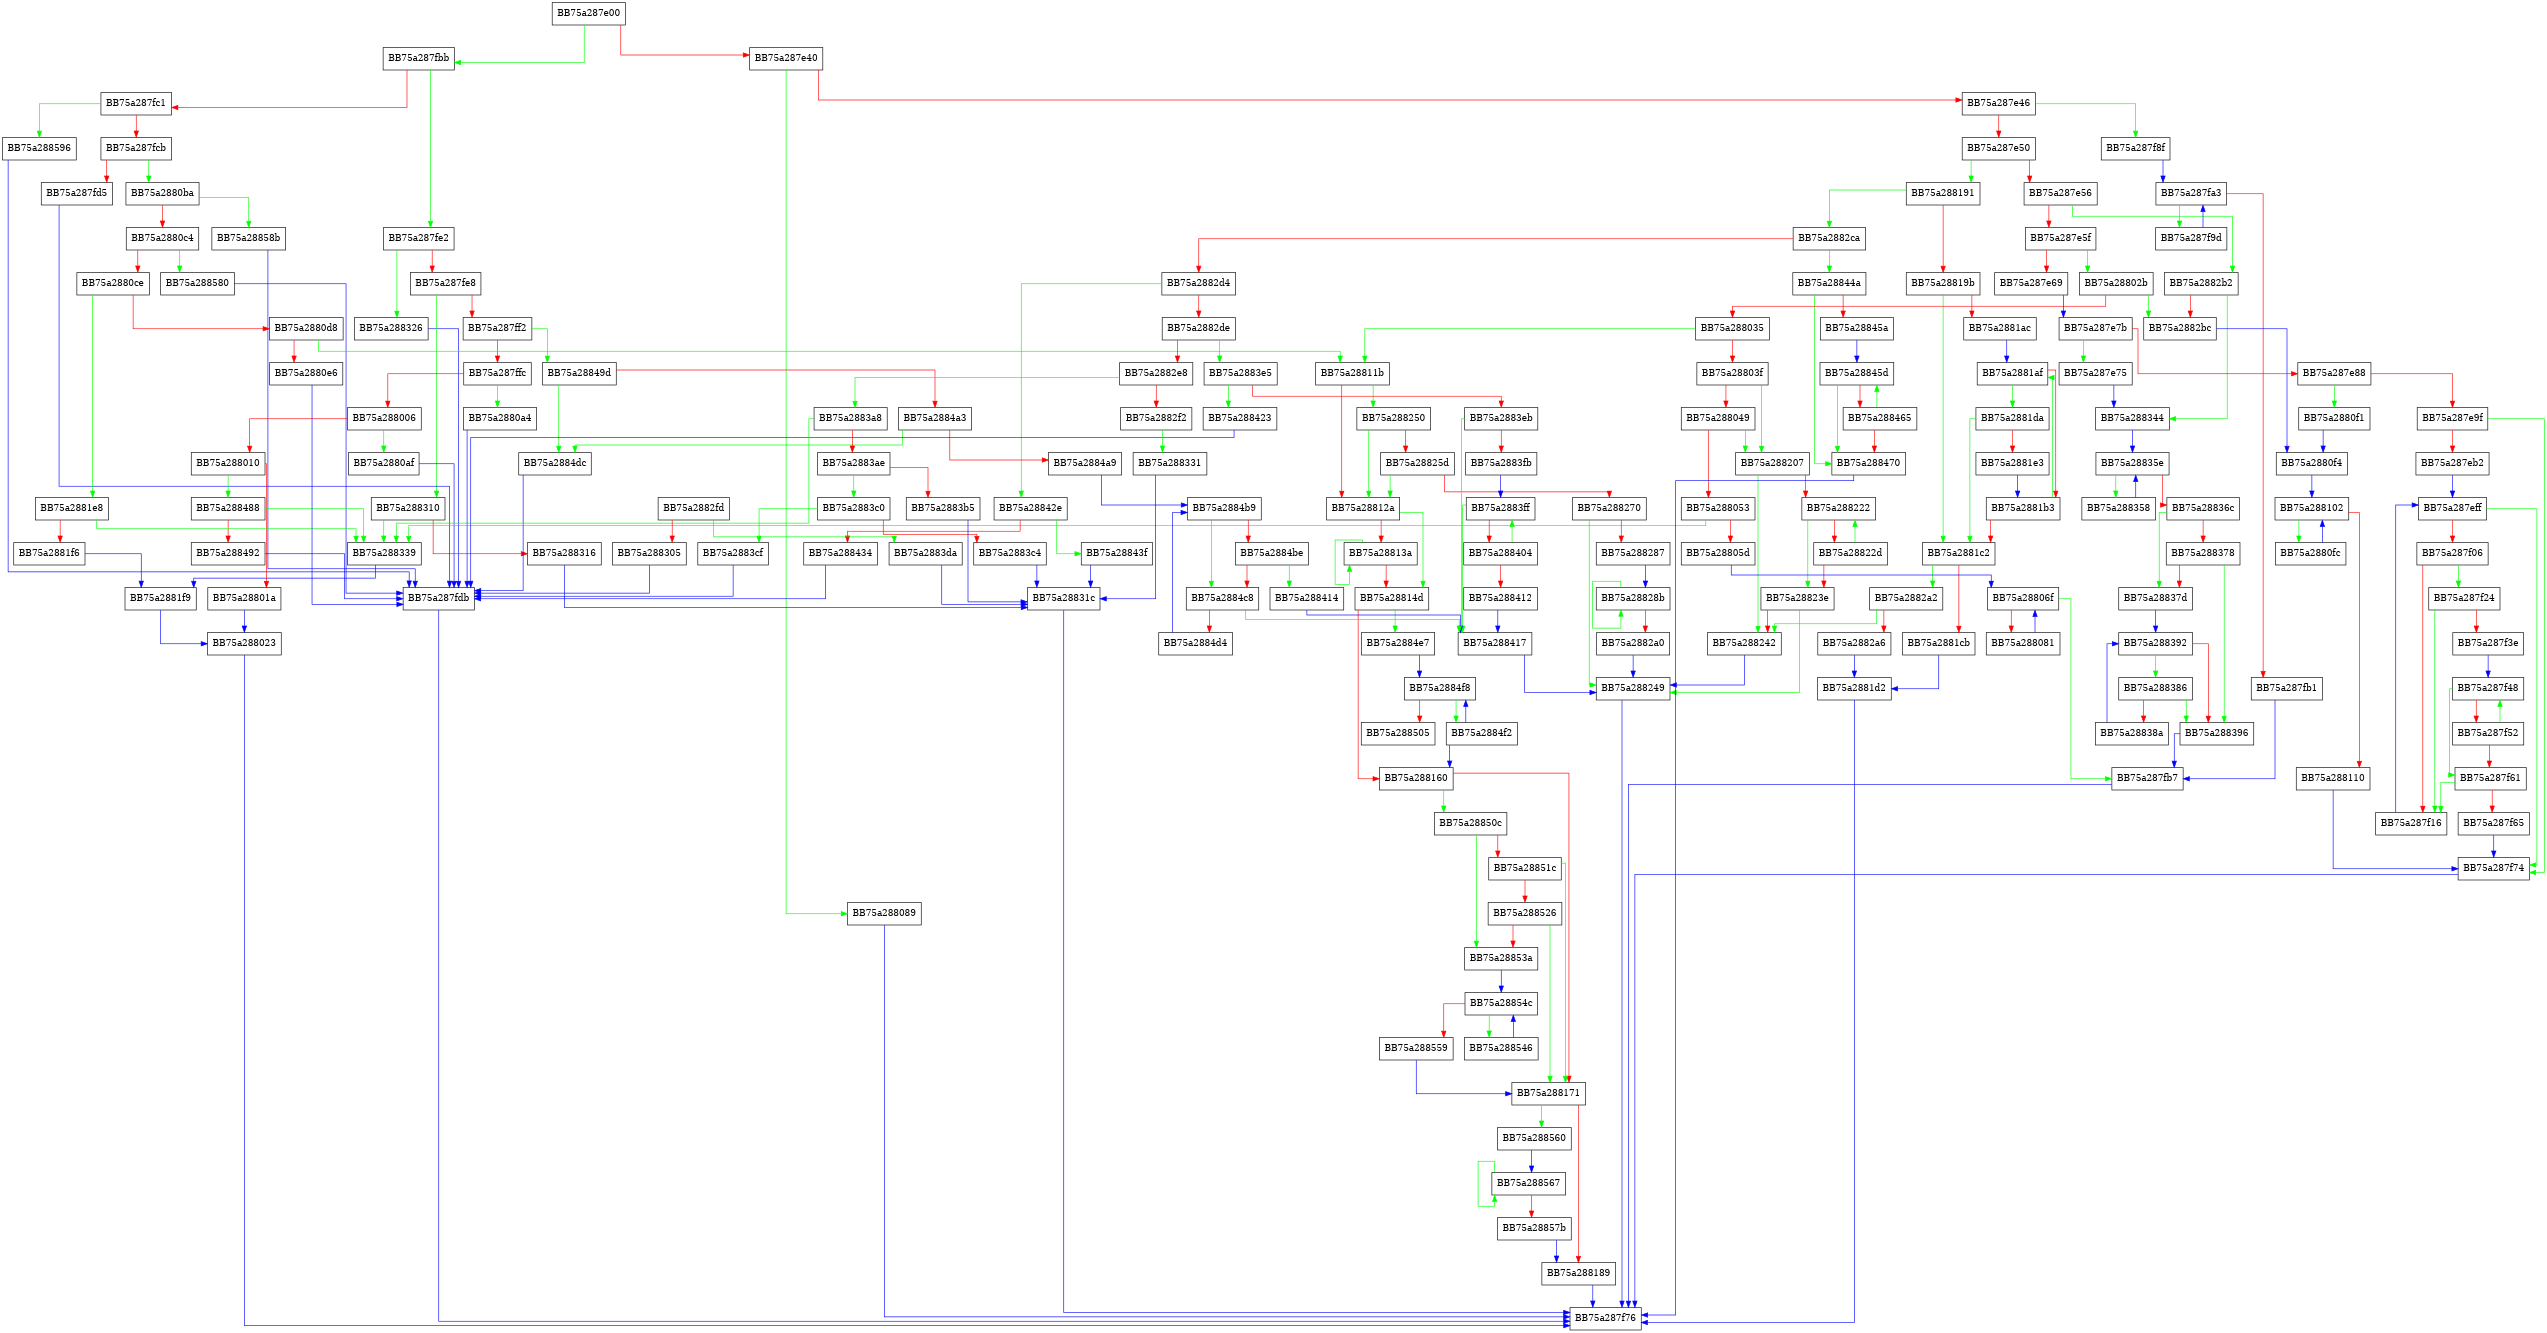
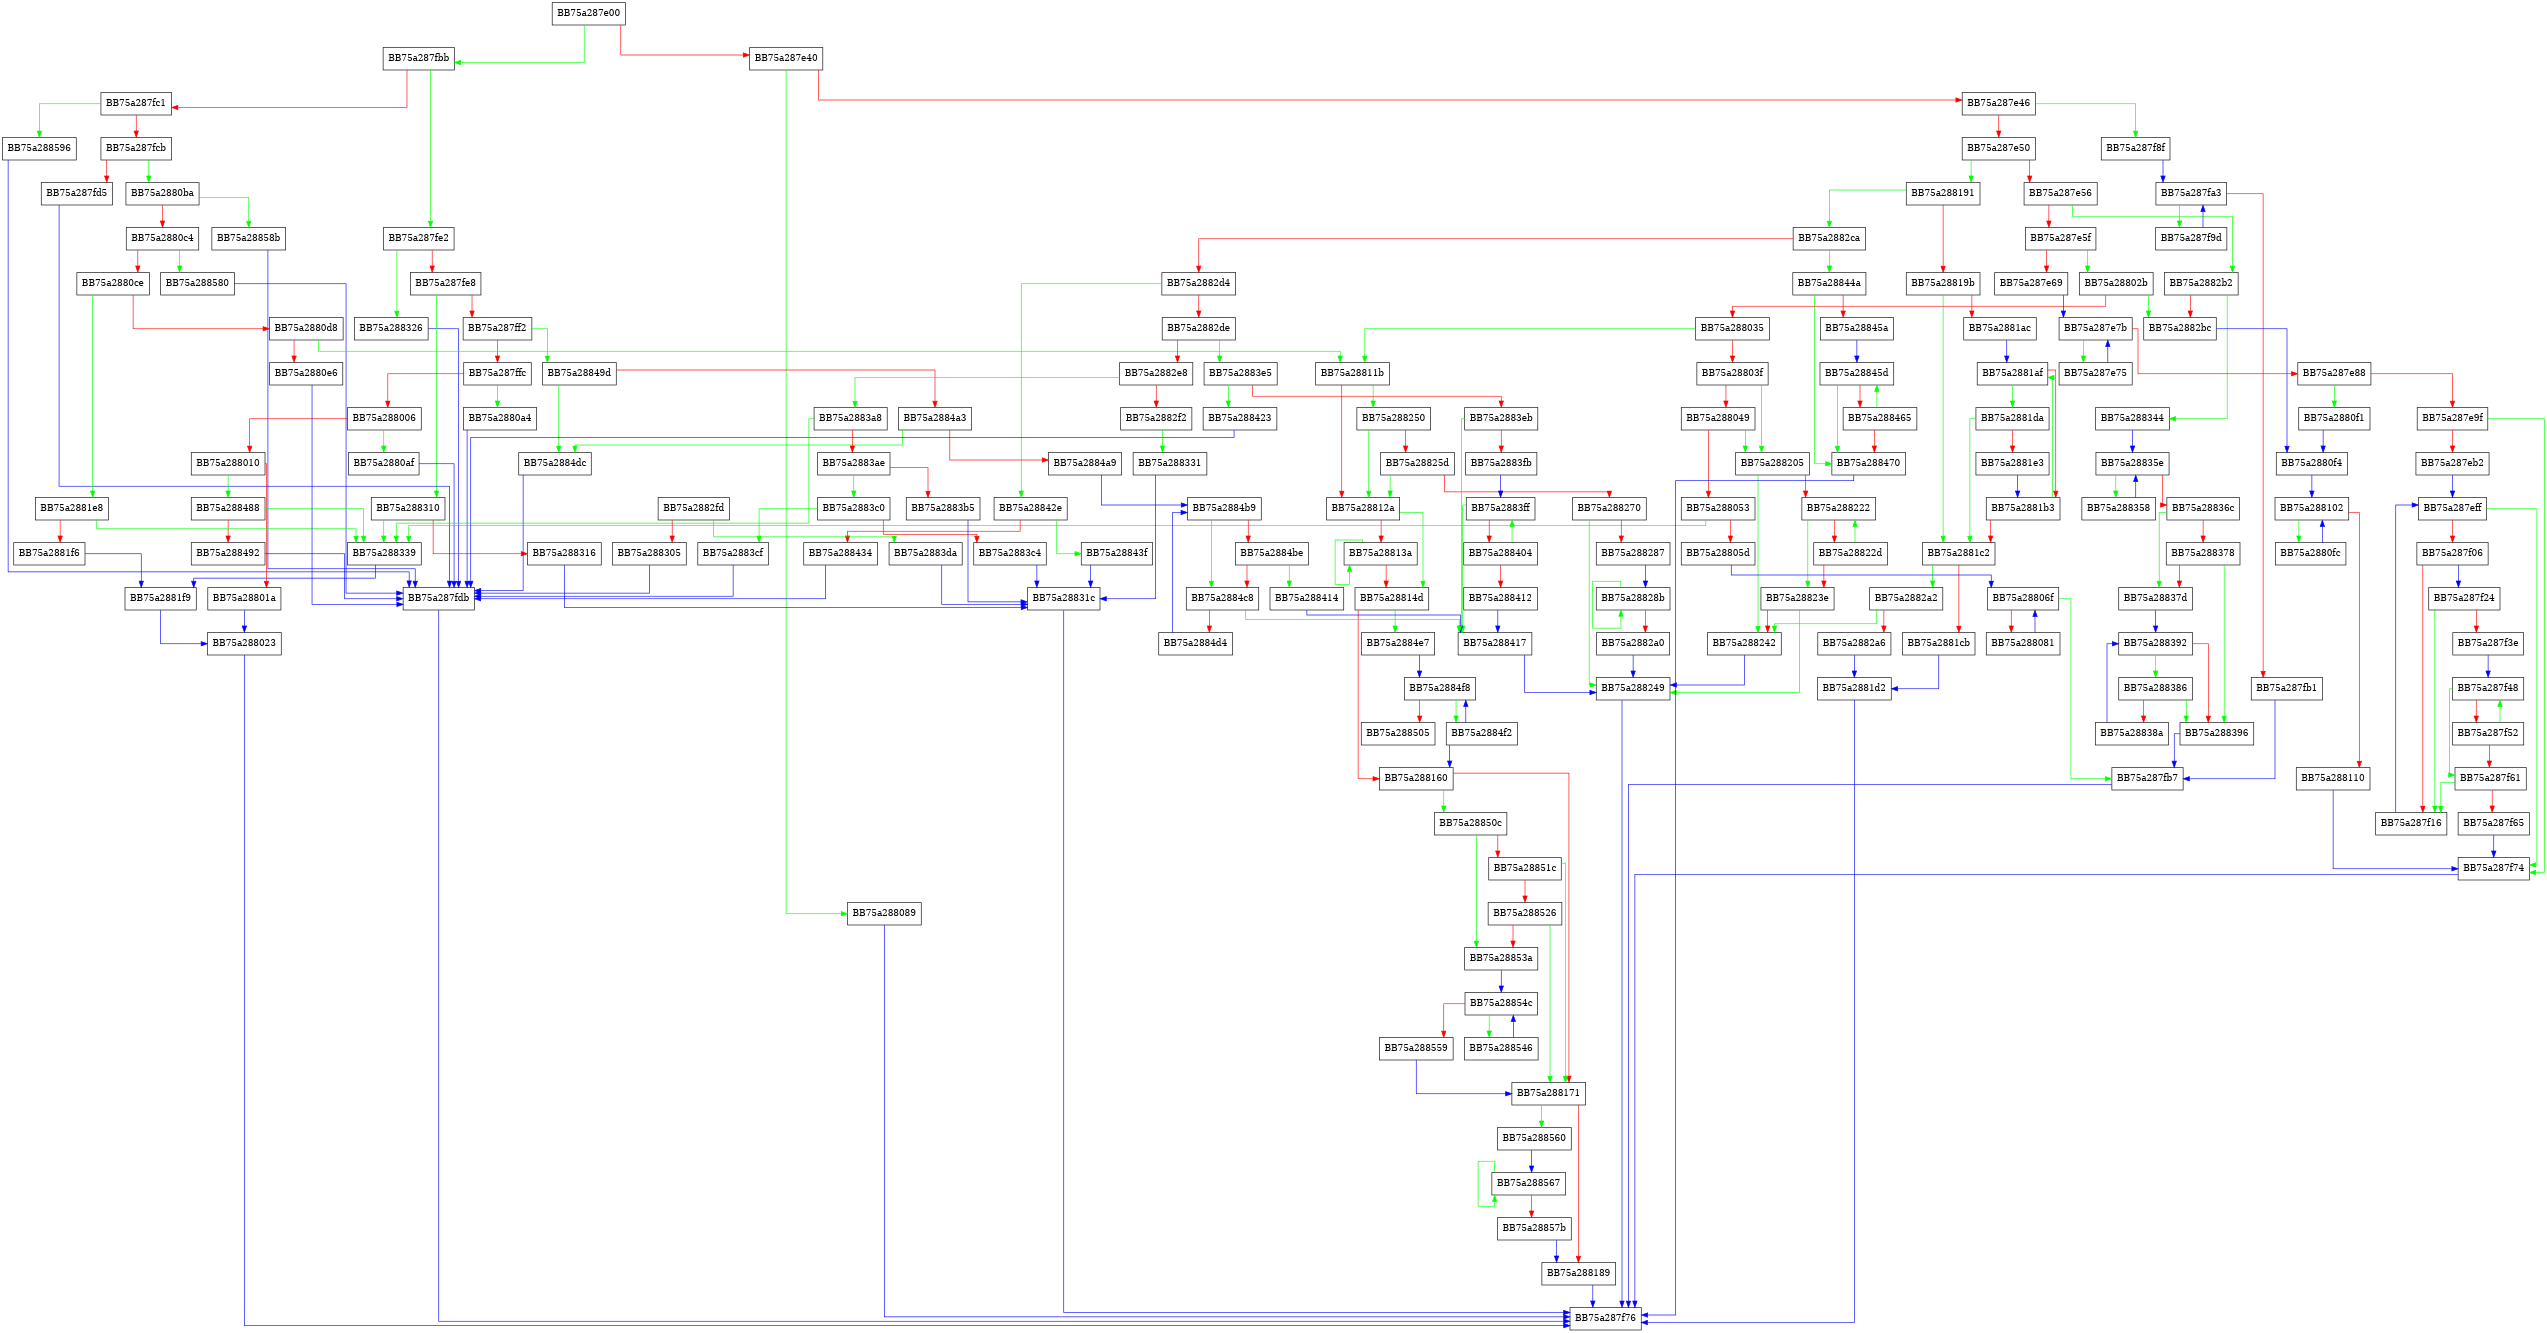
edge "BB75a287e75" -> "BB75a288344": now "BB75a287e75" -> "BB75a287e7b"
node "BB75a288207": label "BB75a288207" -> "BB75a288205"
edge "BB75a287f06" -> "BB75a287f24": color green -> blue
